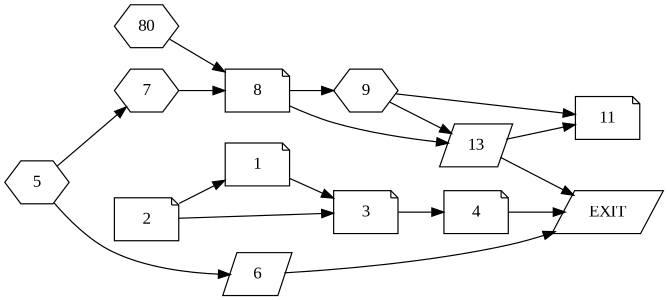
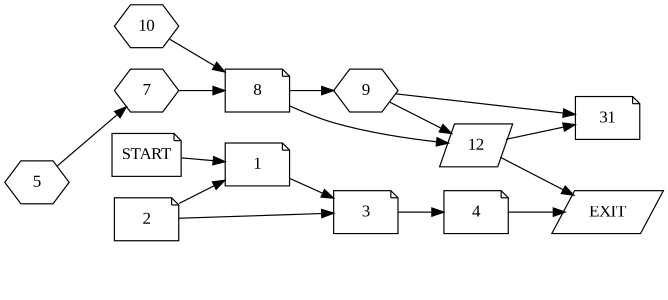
node "80": label "80" -> "10"
node "11": label "11" -> "31"
node "13": label "13" -> "12"
node "START": added
node "6": removed
